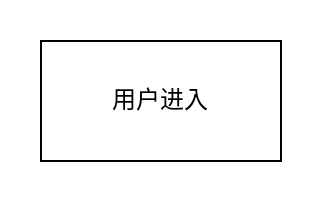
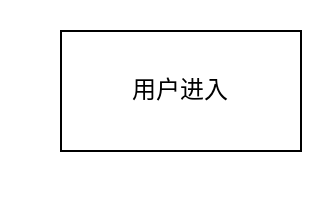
node "用户进入": moved (161, 101) -> (181, 91)
